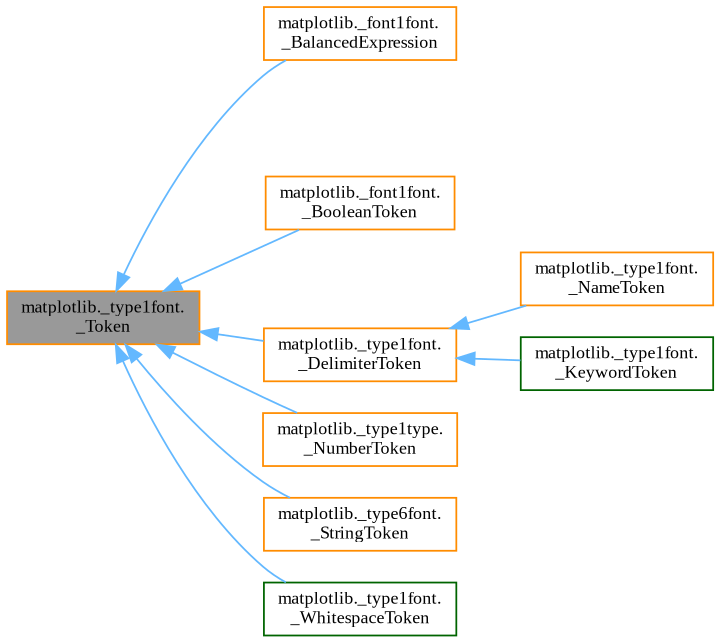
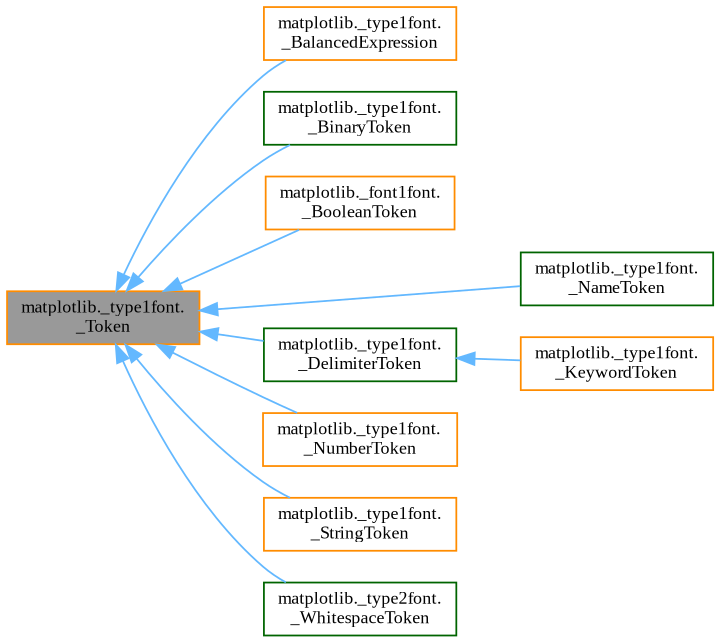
node "matplotlib._font1font. _BalancedExpression": label "matplotlib._font1font. _BalancedExpression" -> "matplotlib._type1font. _BalancedExpression"
node "matplotlib._type1font. _BinaryToken": added
node "matplotlib._type1font. _NameToken": color darkorange -> darkgreen
edge "matplotlib._type1font. _NameToken" -> "matplotlib._type1font. _DelimiterToken": now "matplotlib._type1font. _NameToken" -> "matplotlib._type1font. _Token"
node "matplotlib._type1font. _DelimiterToken": color darkorange -> darkgreen
node "matplotlib._type1font. _KeywordToken": color darkgreen -> darkorange
node "matplotlib._type1type. _NumberToken": label "matplotlib._type1type. _NumberToken" -> "matplotlib._type1font. _NumberToken"
node "matplotlib._type6font. _StringToken": label "matplotlib._type6font. _StringToken" -> "matplotlib._type1font. _StringToken"
node "matplotlib._type1font. _WhitespaceToken": label "matplotlib._type1font. _WhitespaceToken" -> "matplotlib._type2font. _WhitespaceToken"
